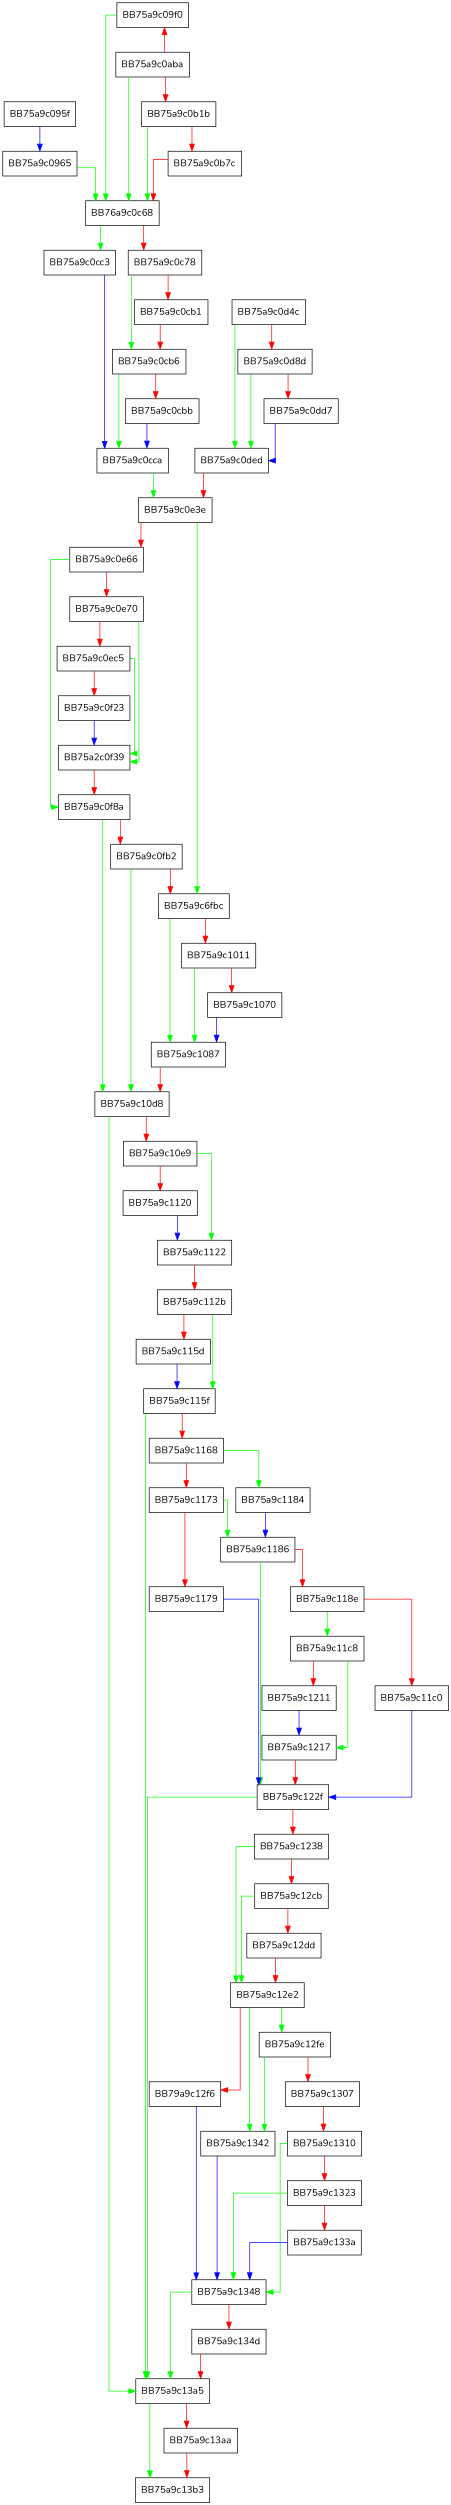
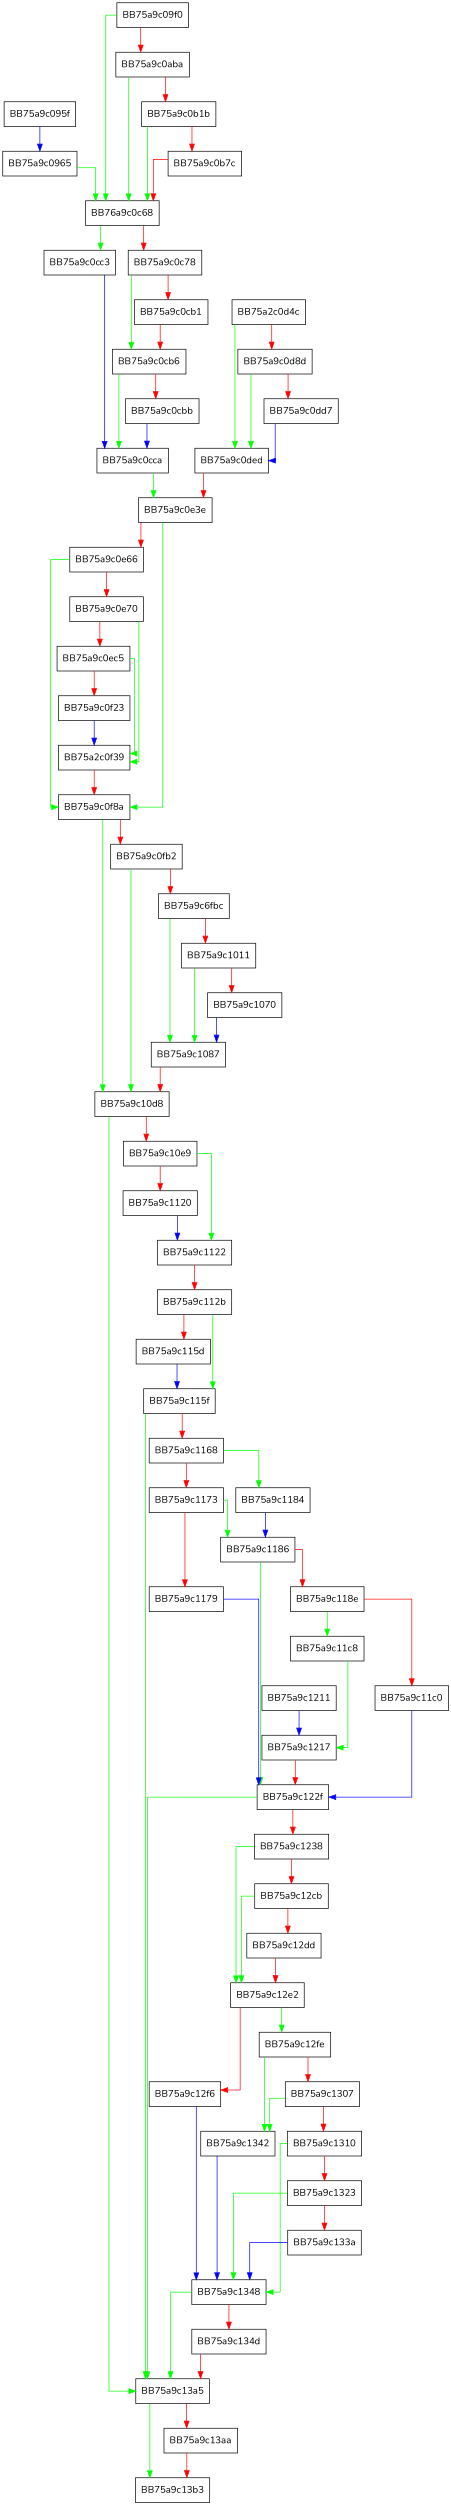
edge "BB75a9c0aba" -> "BB75a9c09f0": reversed
node "BB75a9c0d4c": label "BB75a9c0d4c" -> "BB75a2c0d4c"
edge "BB75a9c0e3e" -> "BB75a9c6fbc": now "BB75a9c0e3e" -> "BB75a9c0f8a"
edge "BB75a9c11c8" -> "BB75a9c1211": removed
edge "BB75a9c12e2" -> "BB75a9c1342": now "BB75a9c1307" -> "BB75a9c1342"
node "BB79a9c12f6": label "BB79a9c12f6" -> "BB75a9c12f6"
